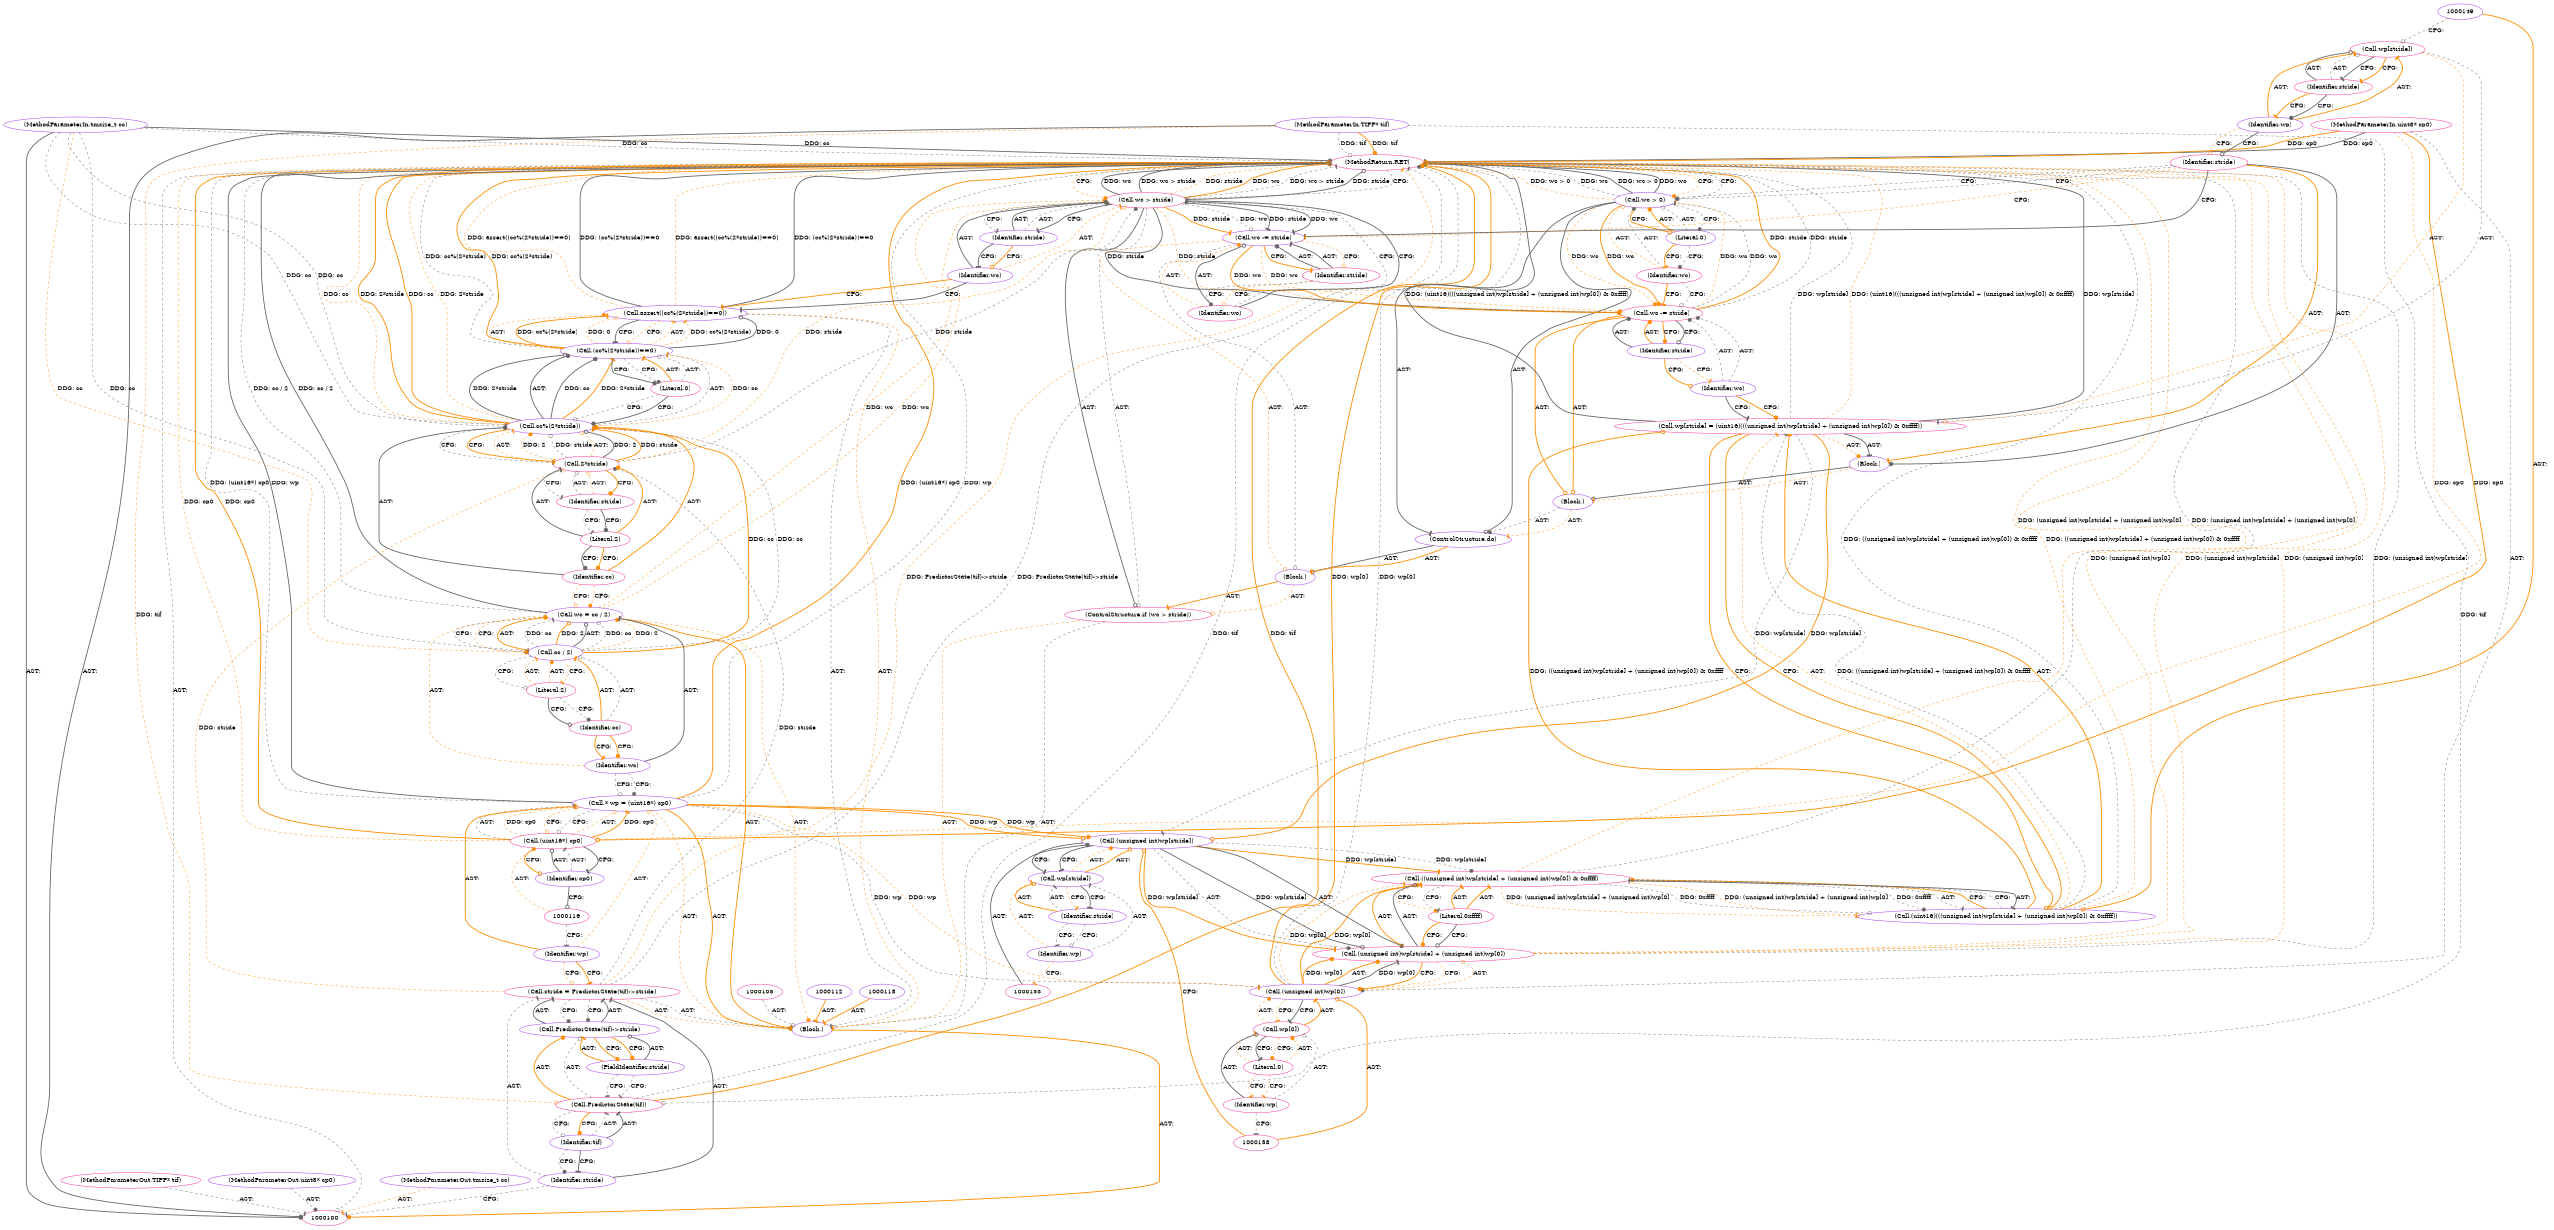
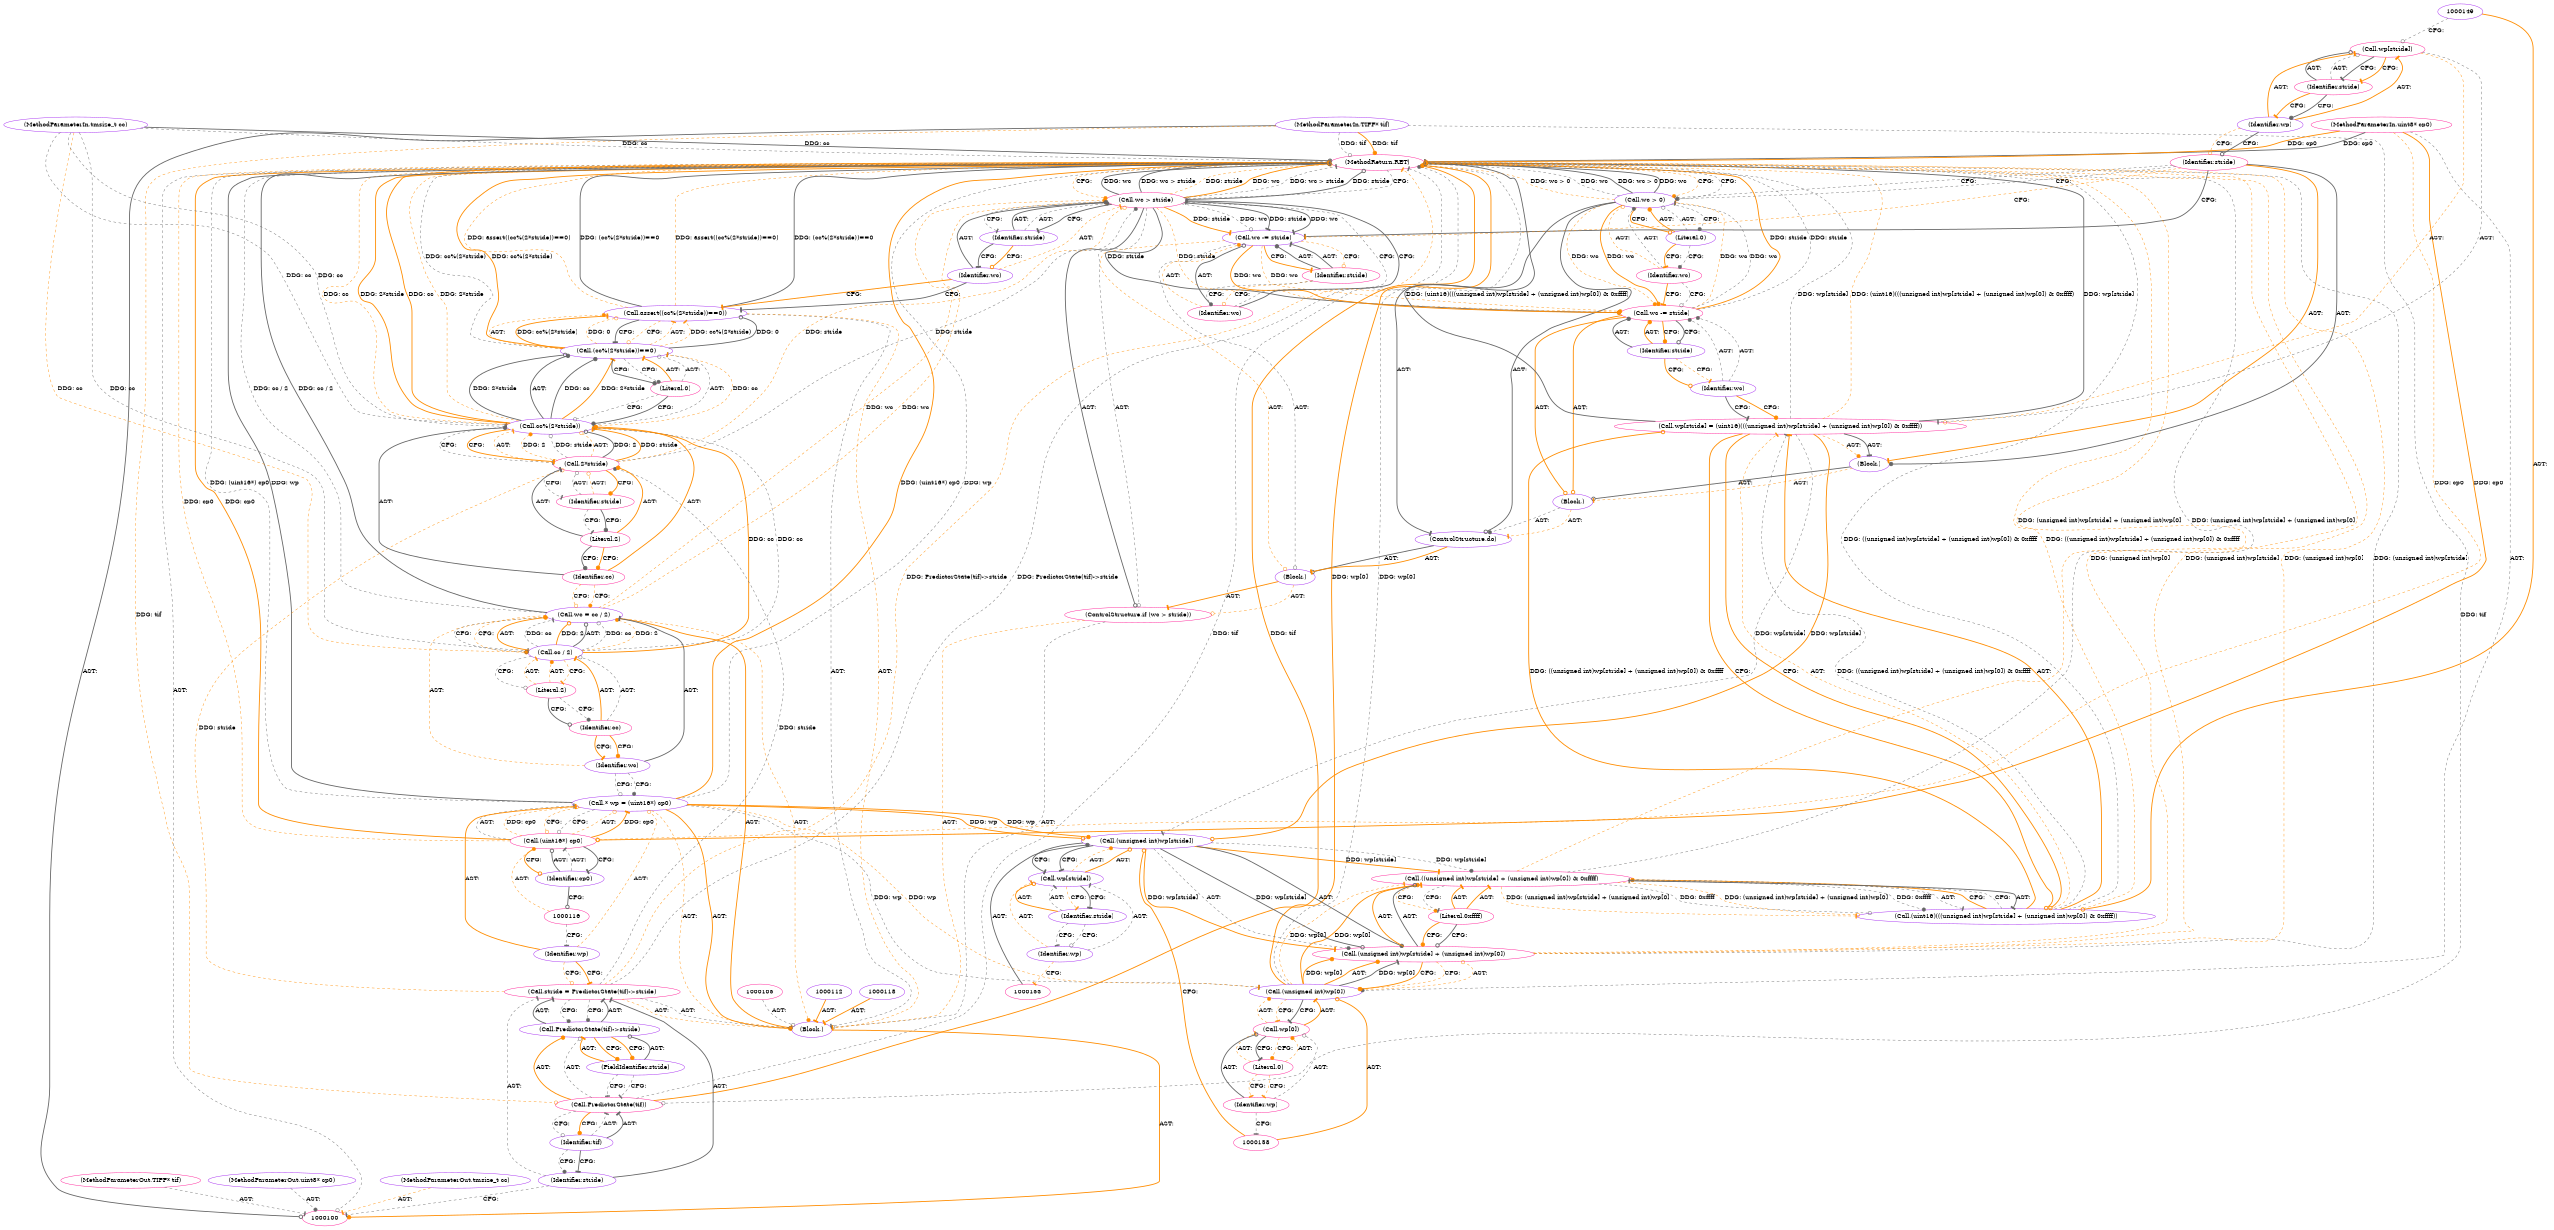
edge "(MethodParameterIn,tmsize_t cc)" -> "1000100": removed, label "AST:"
